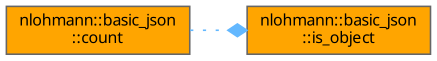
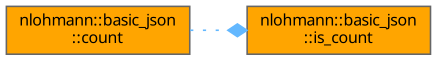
node "nlohmann::basic_json ::is_object": label "nlohmann::basic_json ::is_object" -> "nlohmann::basic_json ::is_count"
